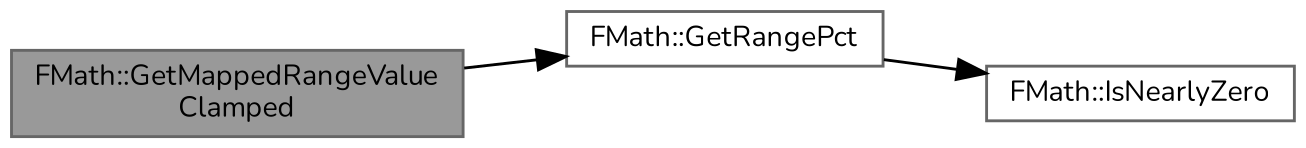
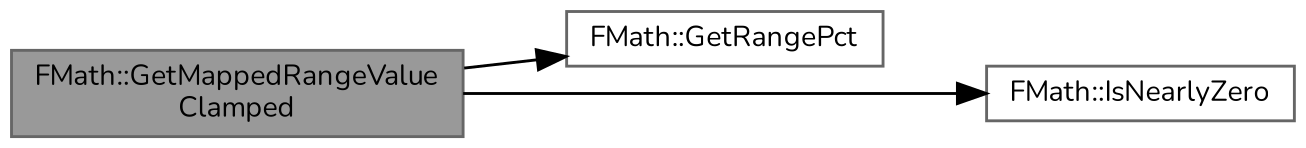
edge "FMath::GetRangePct" -> "FMath::IsNearlyZero": now "FMath::GetMappedRangeValue Clamped" -> "FMath::IsNearlyZero"
